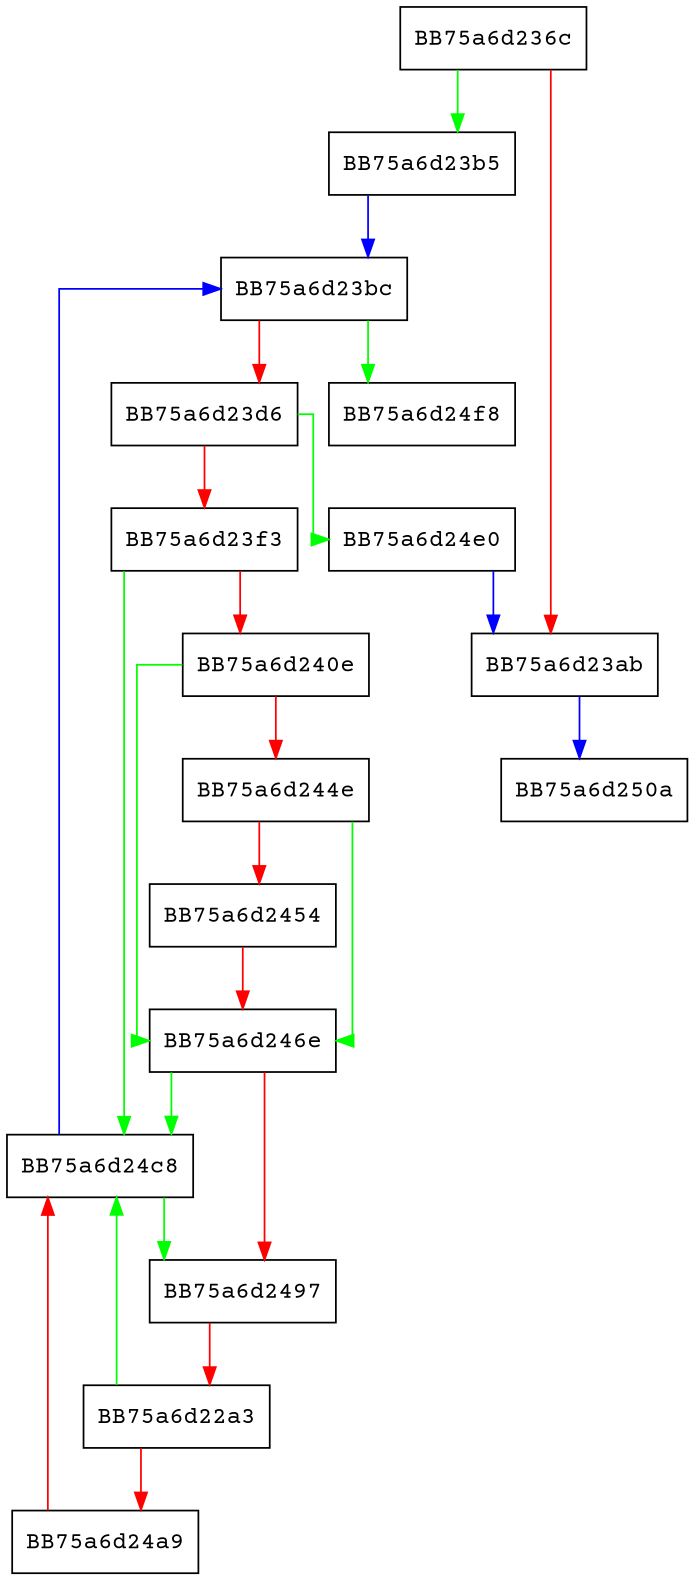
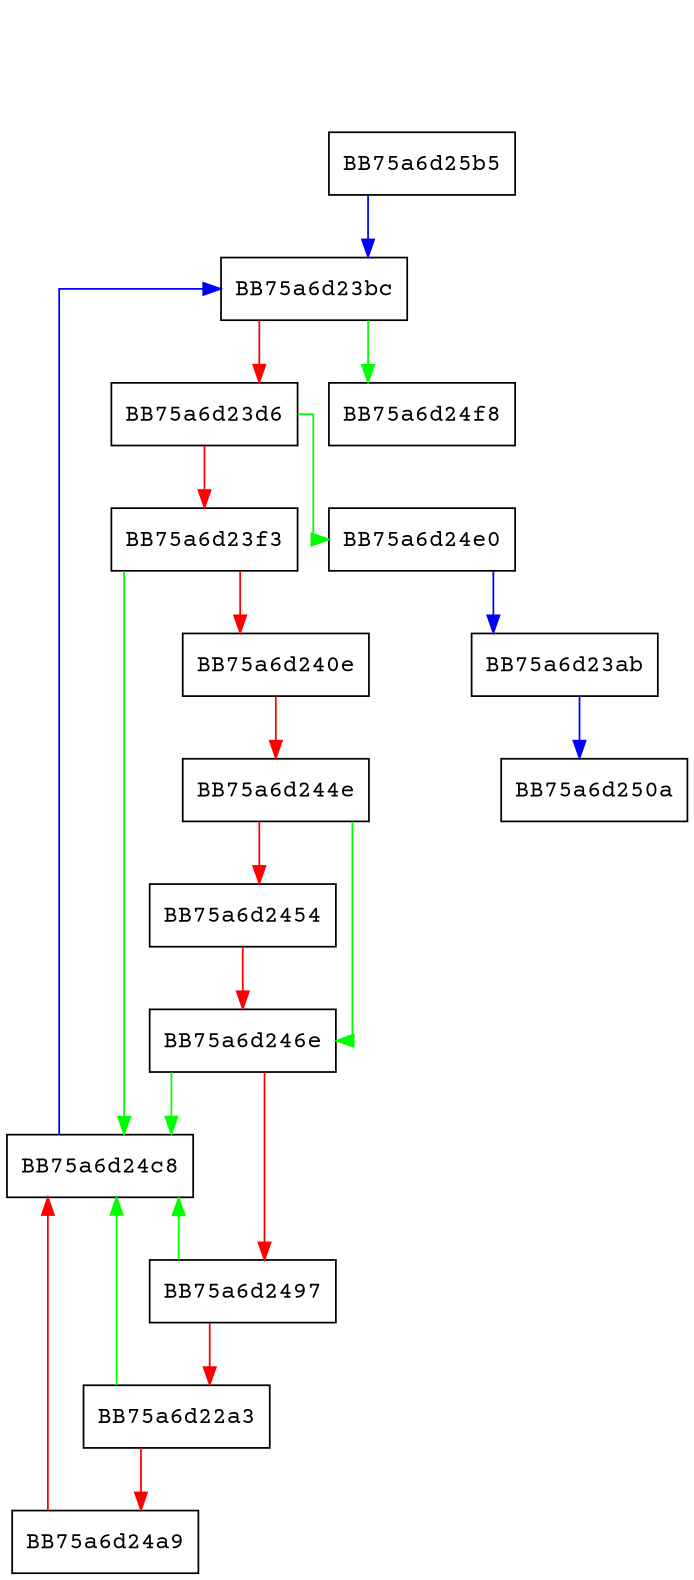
node "BB75a6d236c": removed
node "BB75a6d23b5": label "BB75a6d23b5" -> "BB75a6d25b5"
edge "BB75a6d240e" -> "BB75a6d246e": removed
edge "BB75a6d24c8" -> "BB75a6d2497": reversed
